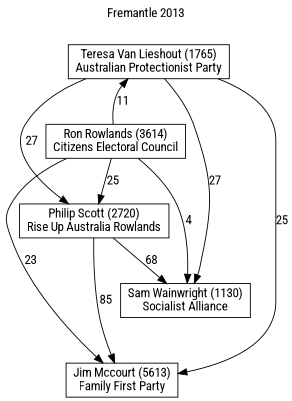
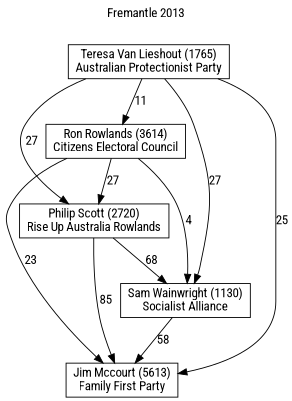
edge "Ron Rowlands (3614) Citizens Electoral Council" -> "Teresa Van Lieshout (1765) Australian Protectionist Party": reversed
edge "Ron Rowlands (3614) Citizens Electoral Council" -> "Philip Scott (2720) Rise Up Australia Rowlands": label "25" -> "27"
edge "Sam Wainwright (1130) Socialist Alliance" -> "Jim Mccourt (5613) Family First Party": added, label "58"
